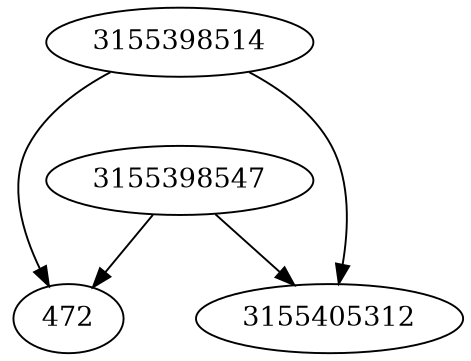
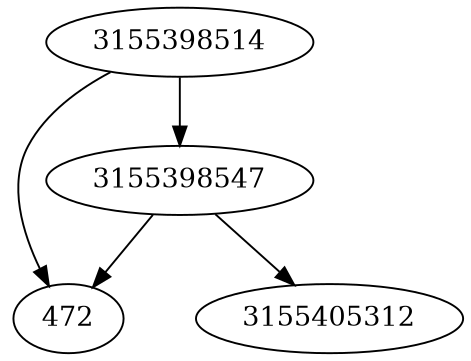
edge "3155398514" -> "3155405312": now "3155398514" -> "3155398547"
